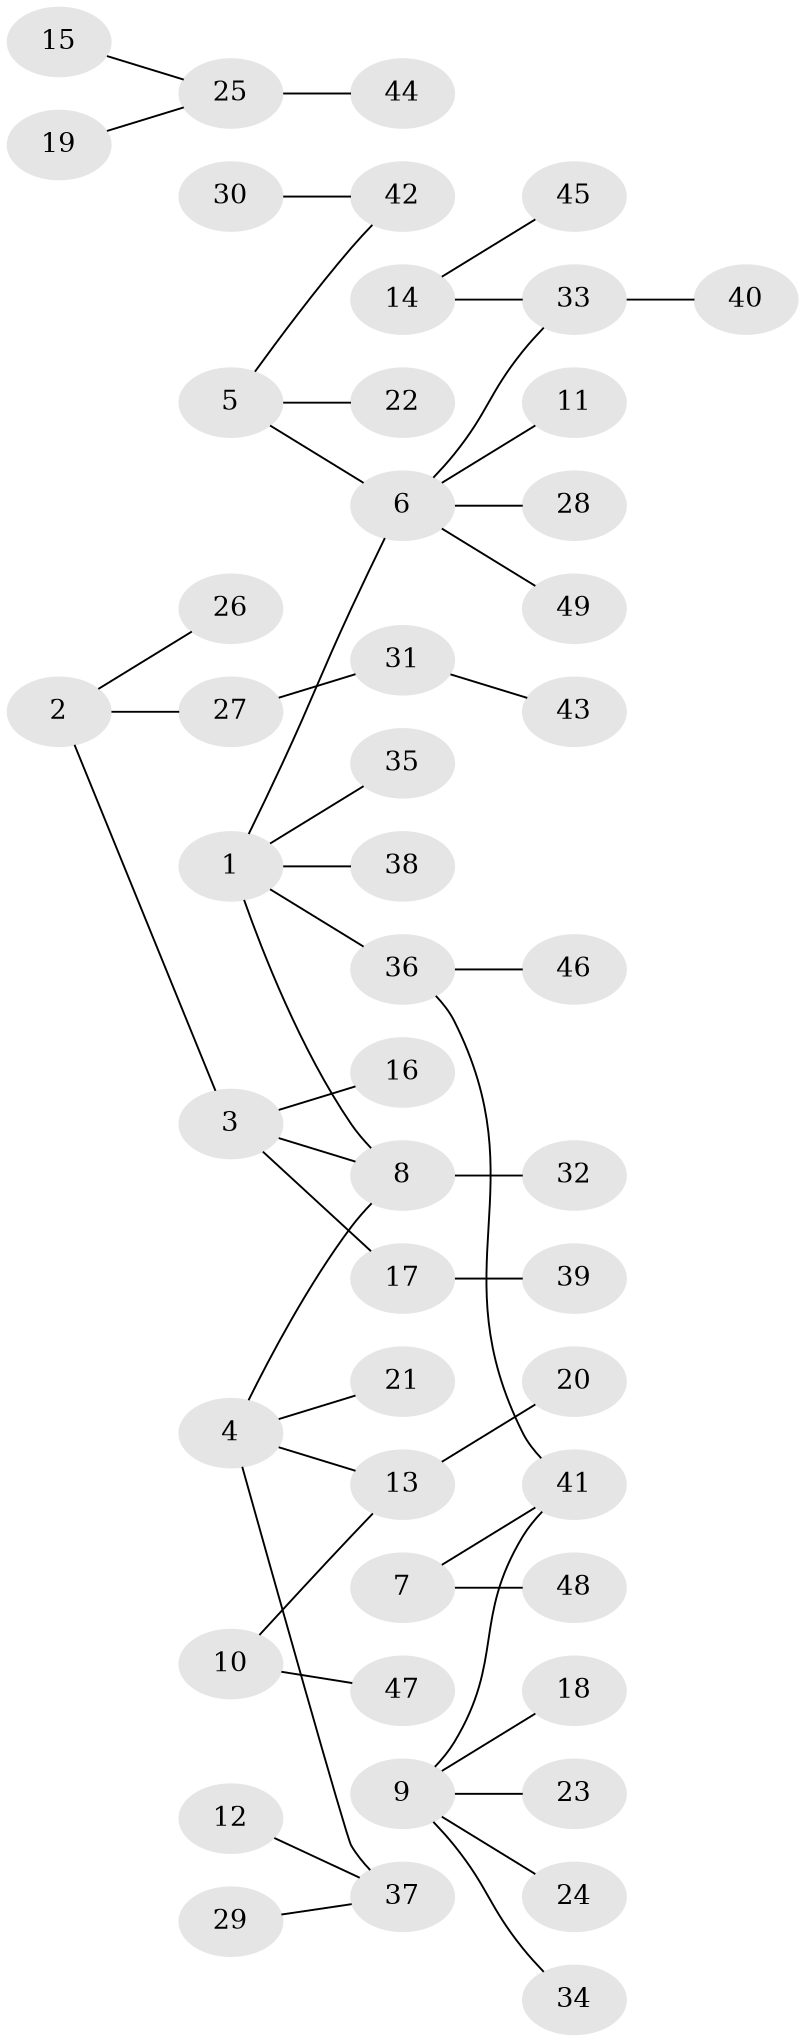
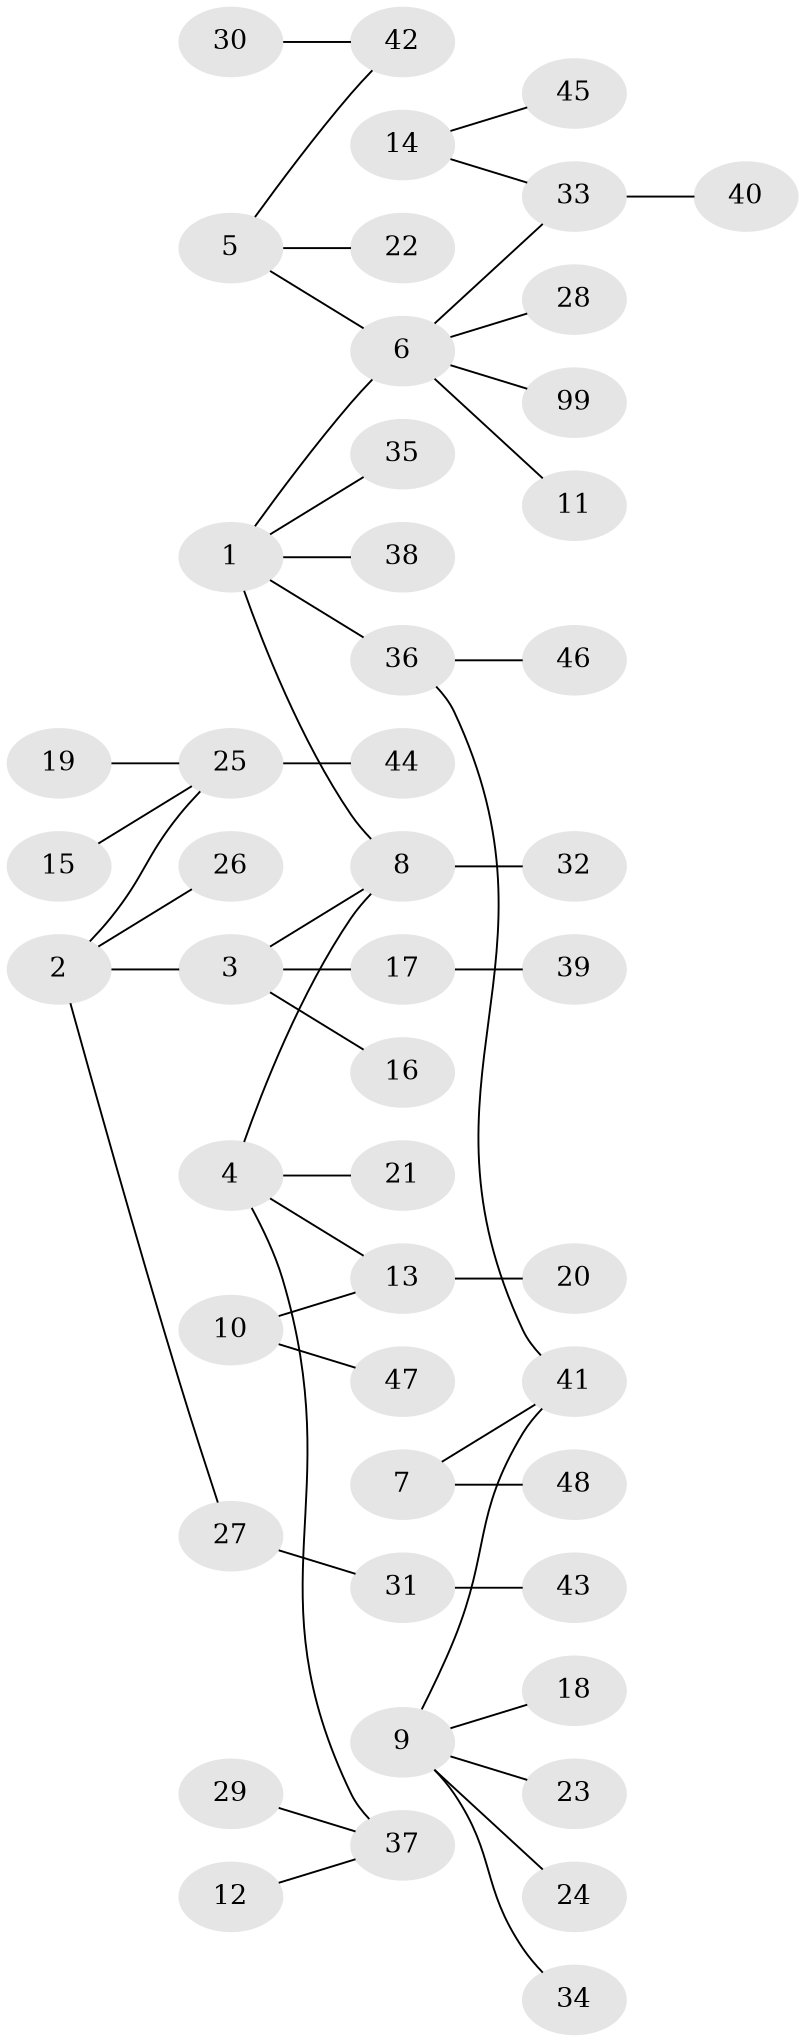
node "49": label "49" -> "99"
edge "25" -- "2": added
